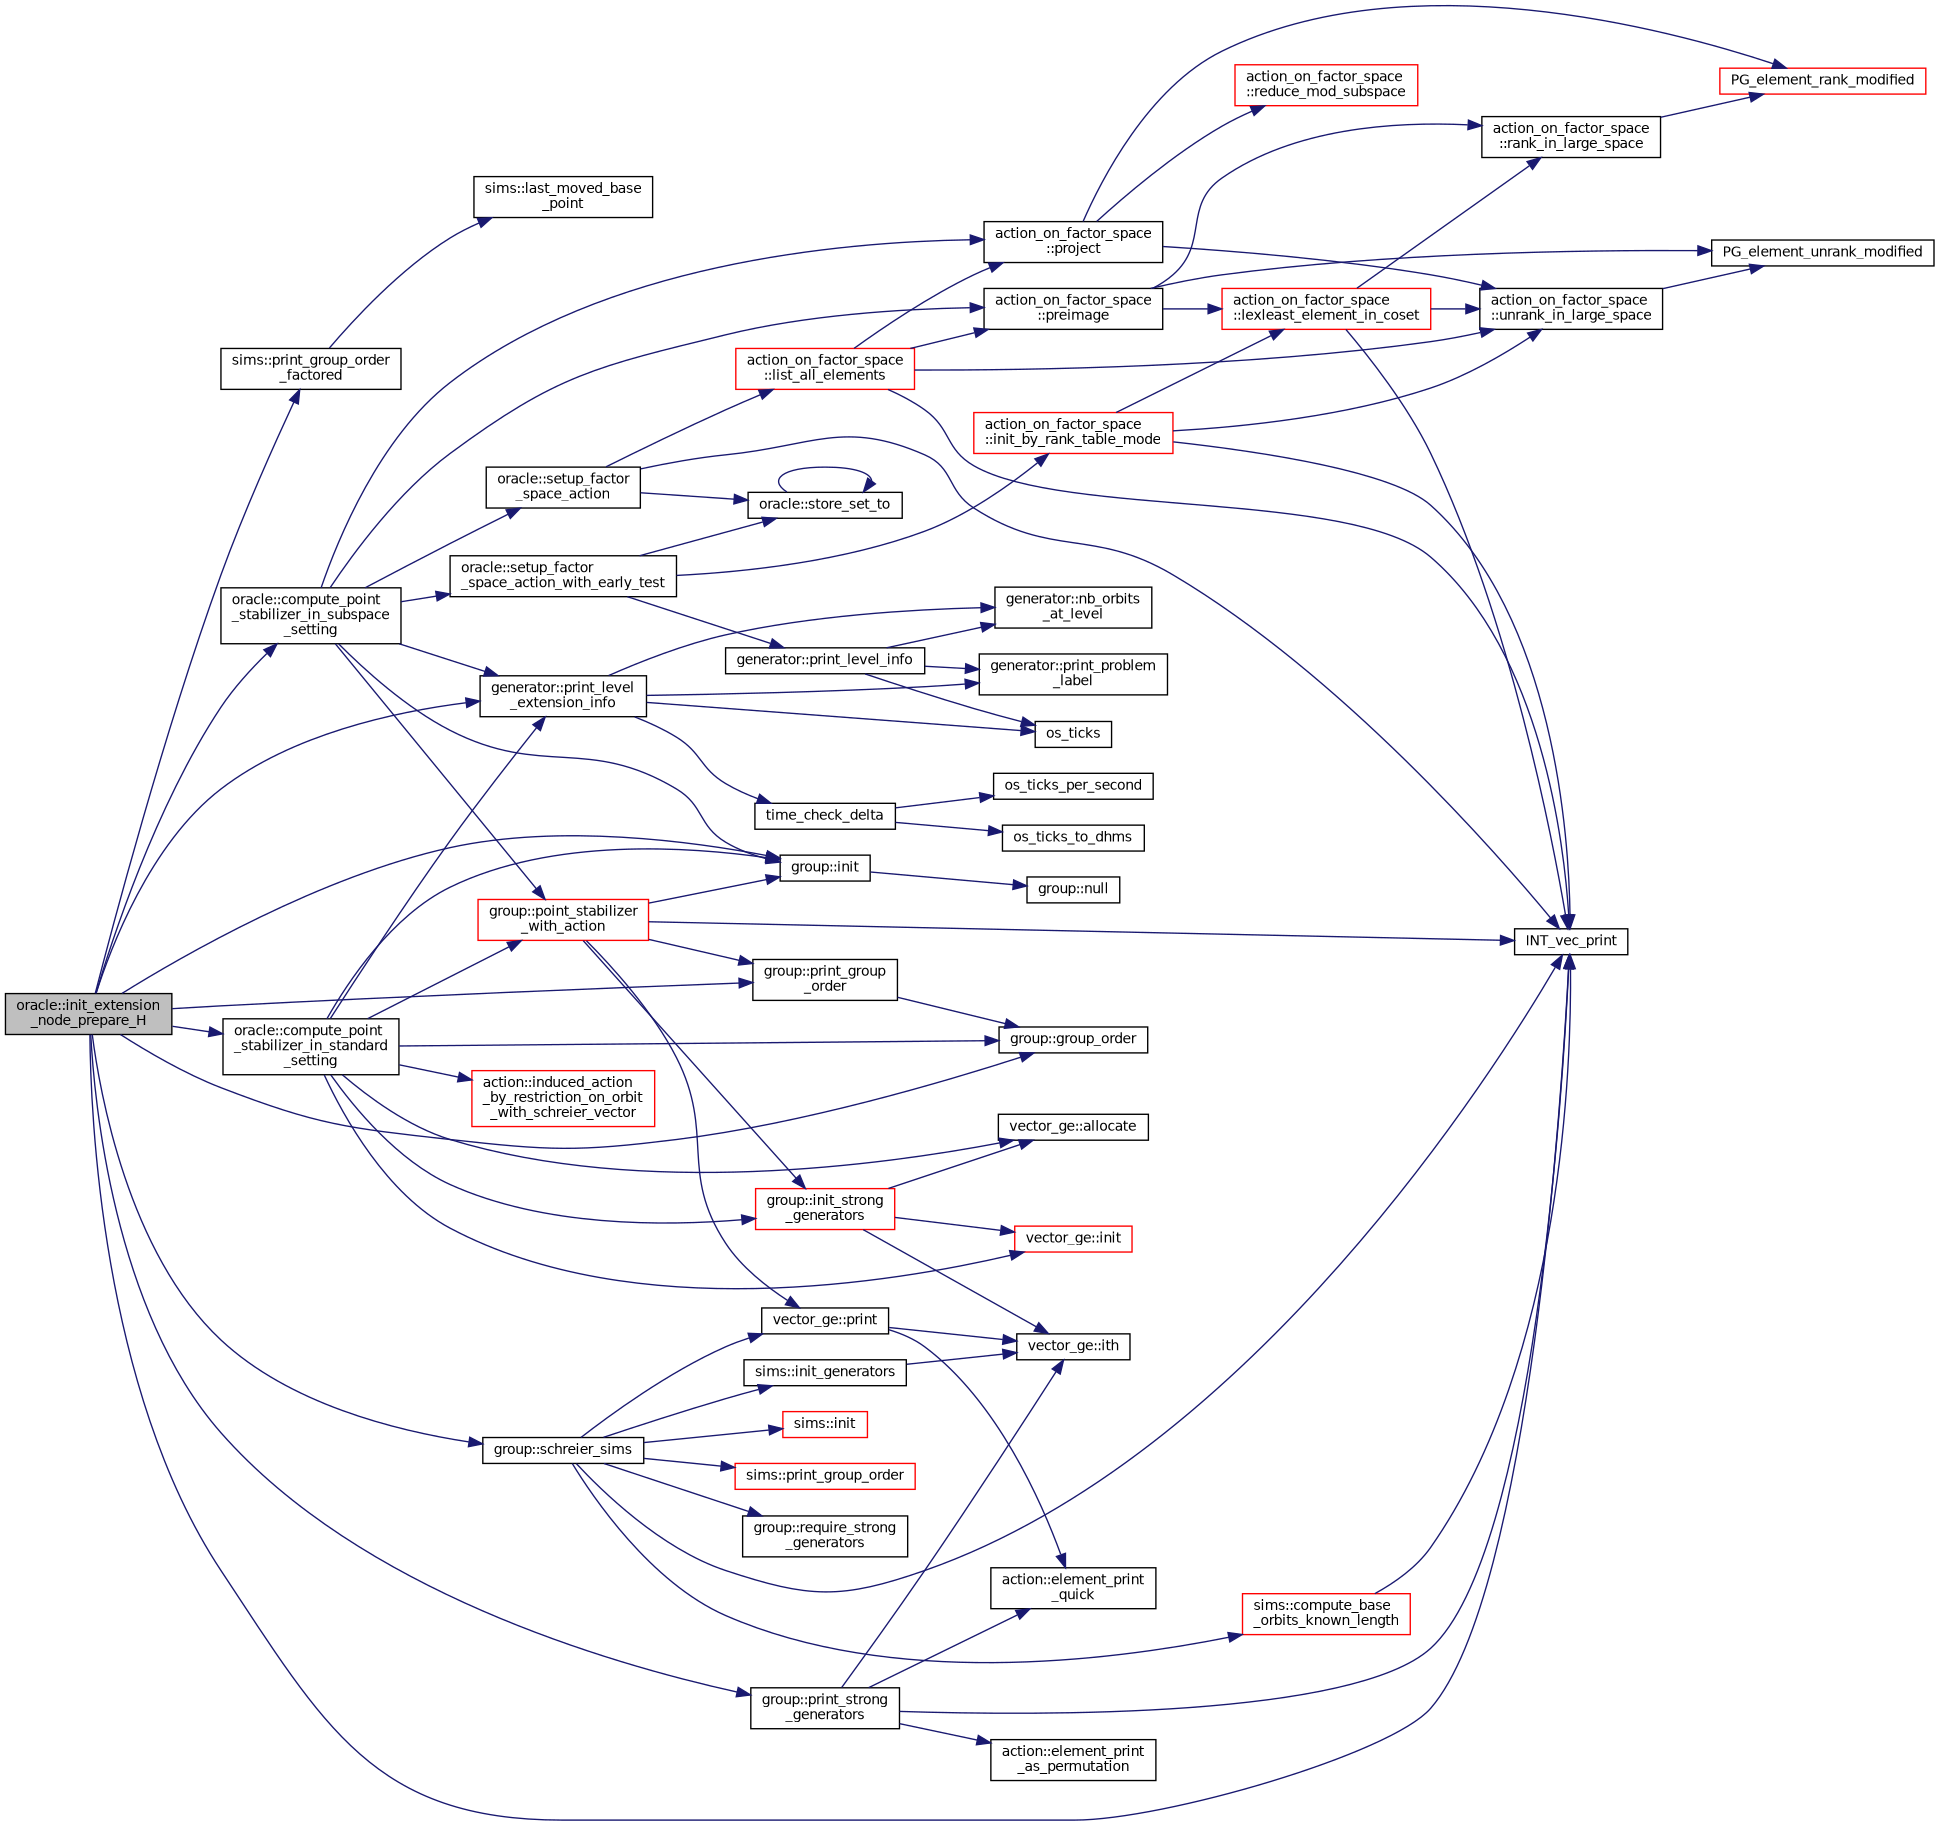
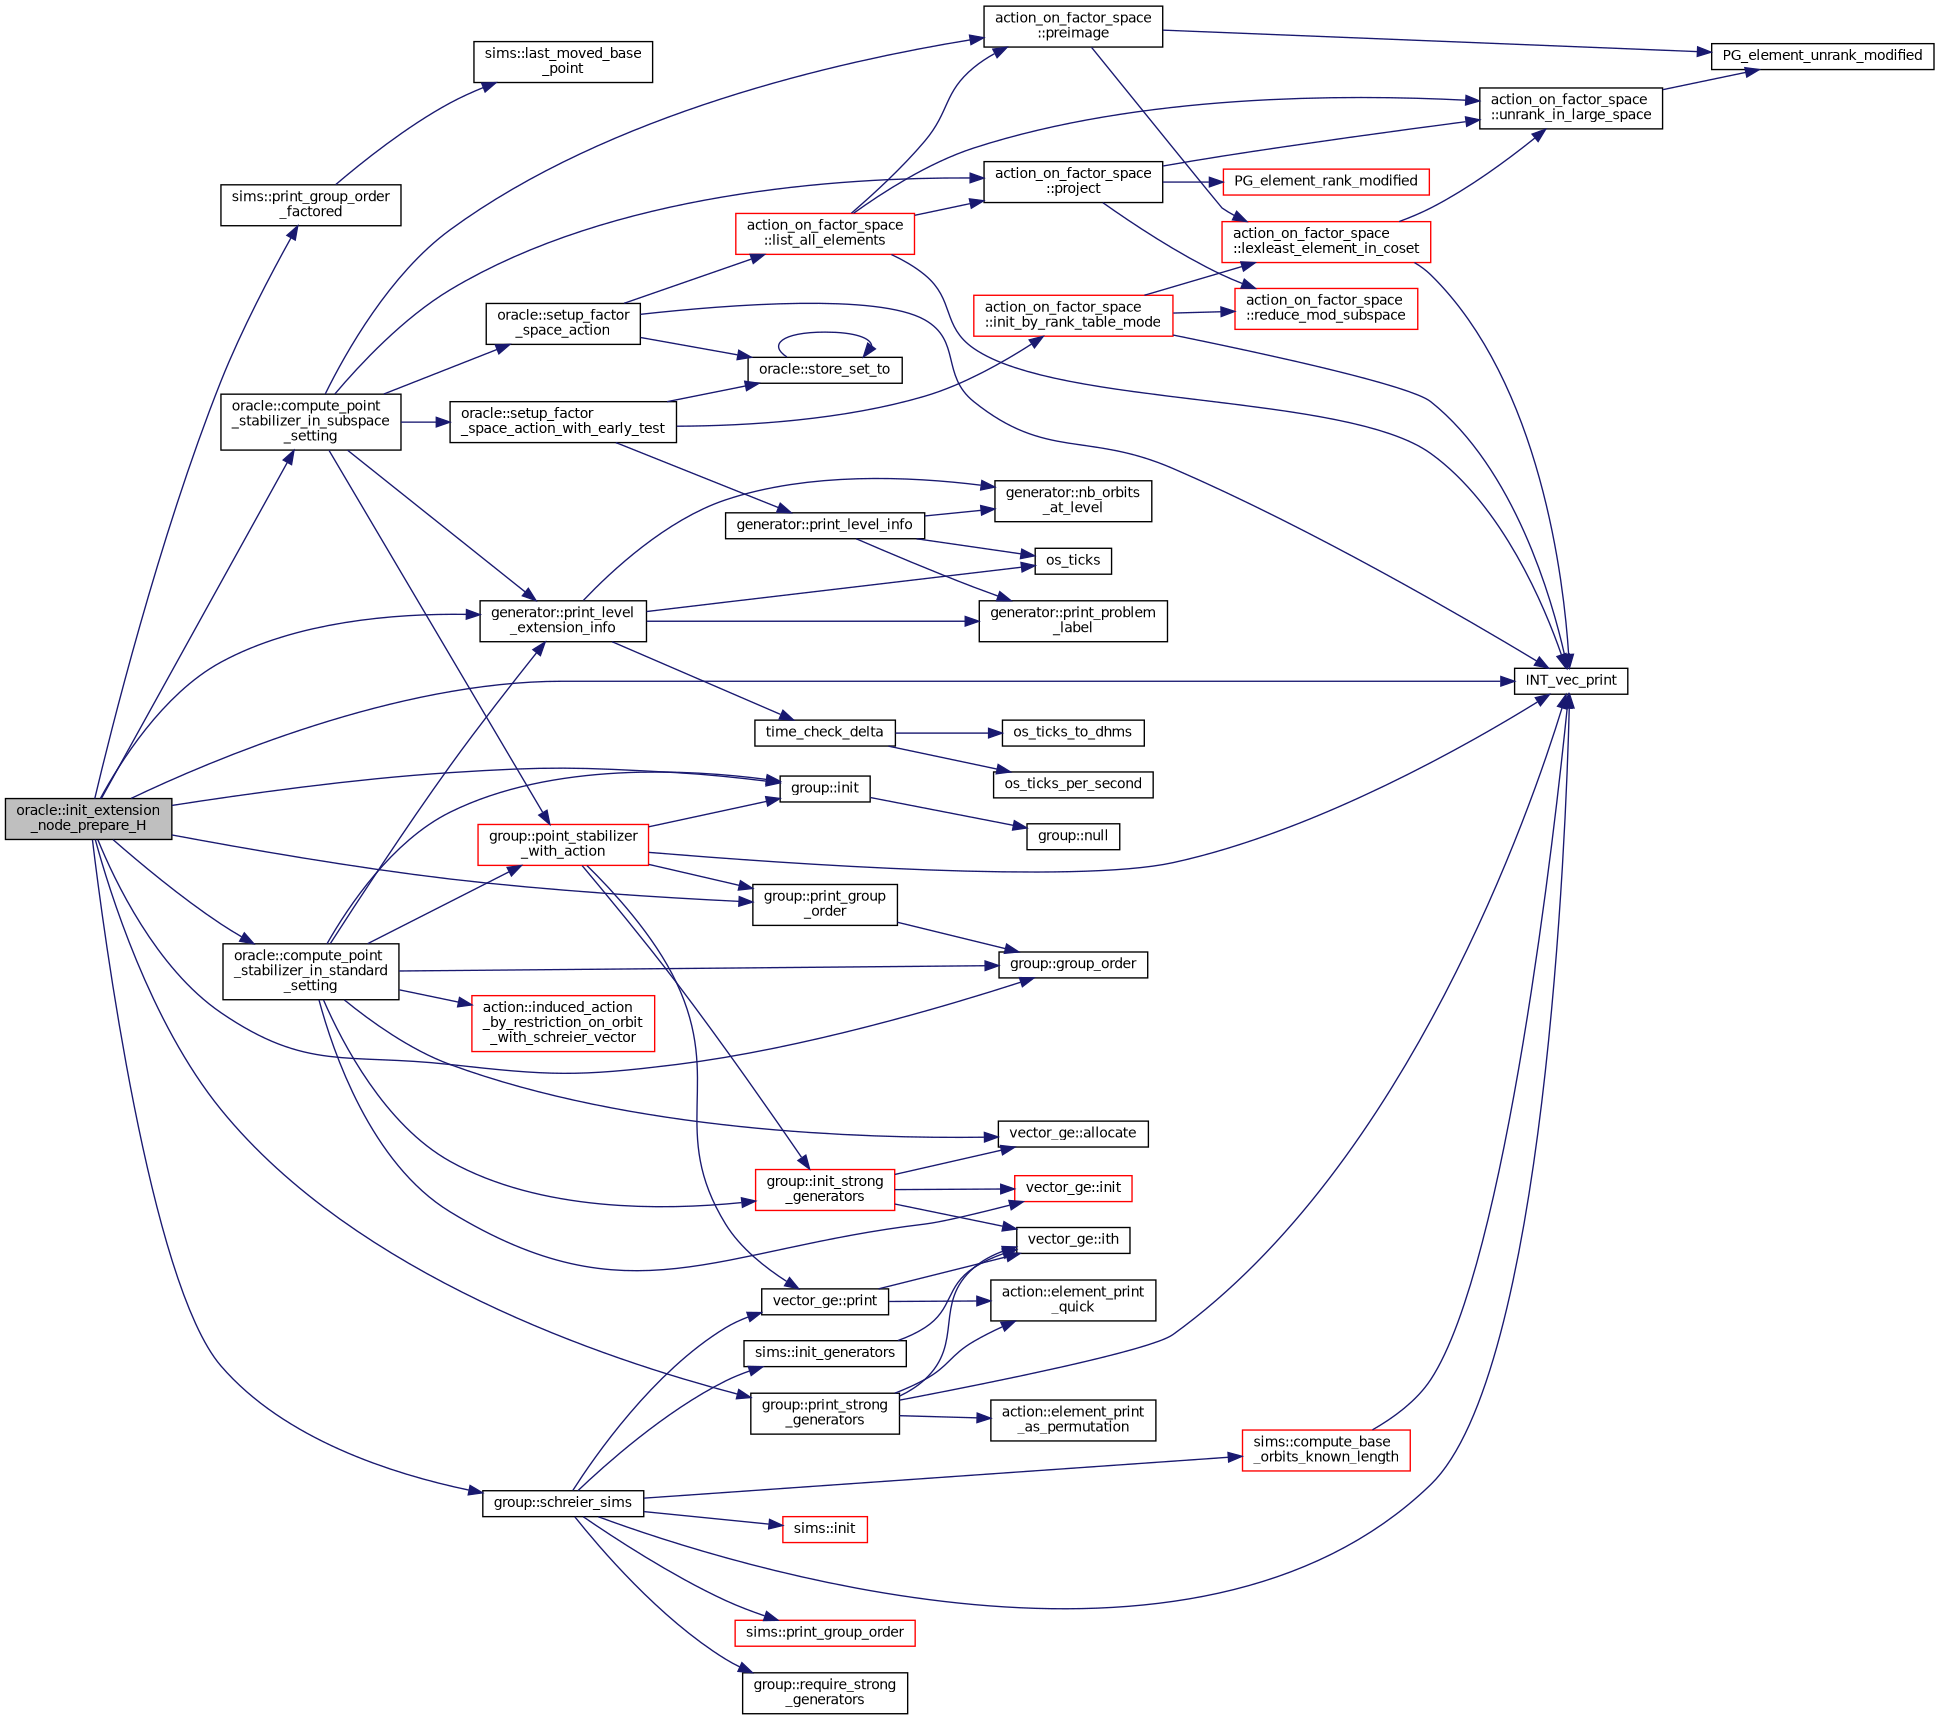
node "action_on_factor_space ::rank_in_large_space": removed
edge "action_on_factor_space ::init_by_rank_table_mode" -> "action_on_factor_space ::unrank_in_large_space": now "action_on_factor_space ::init_by_rank_table_mode" -> "action_on_factor_space ::reduce_mod_subspace"
edge "oracle::compute_point _stabilizer_in_subspace _setting" -> "group::init": removed
